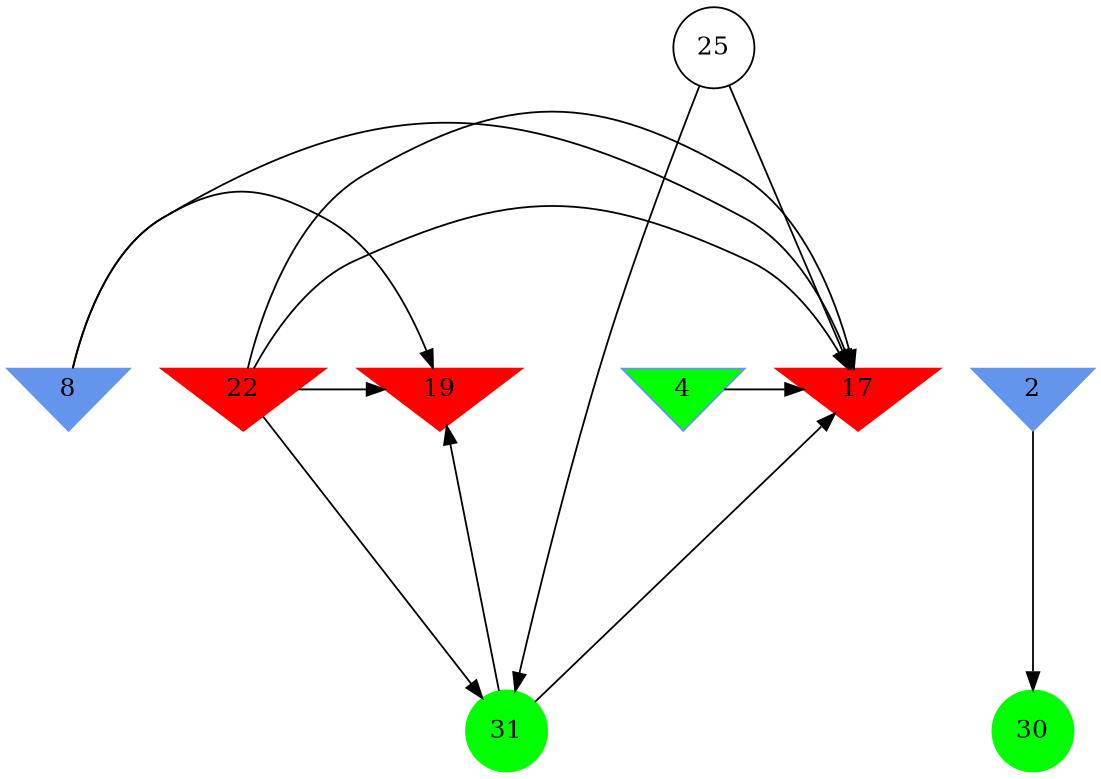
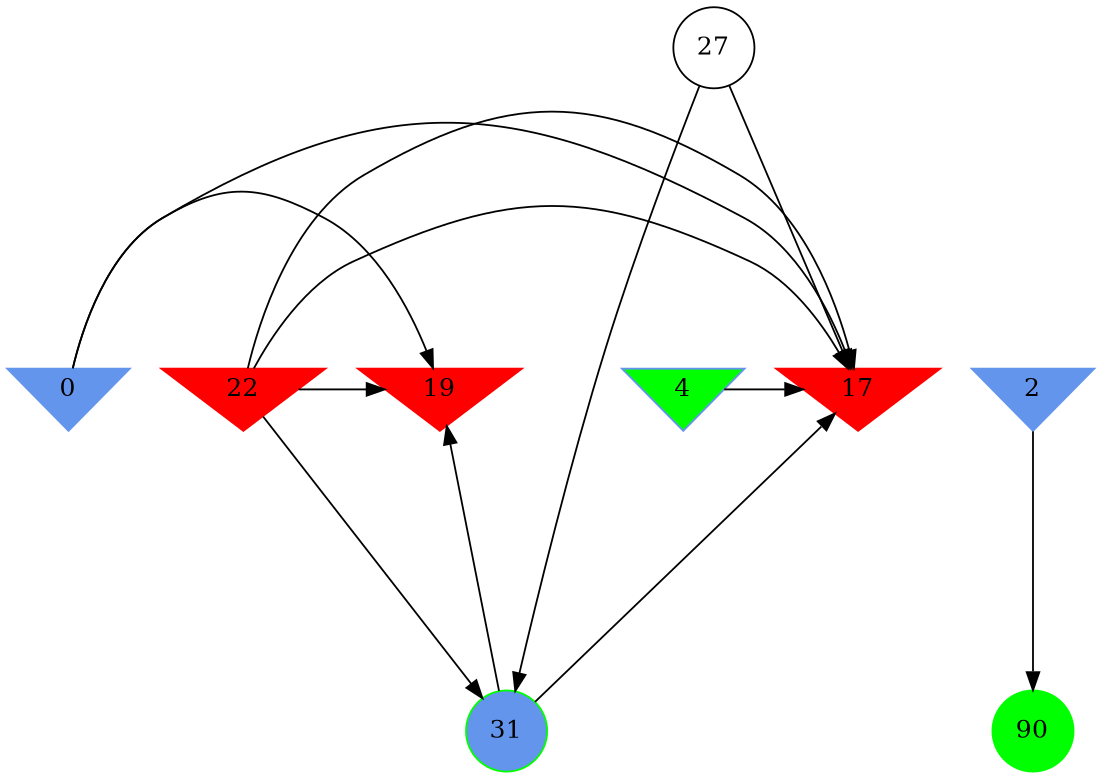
node "25": label "25" -> "27"
node "8": label "8" -> "0"
node "31": fillcolor green -> cornflowerblue
node "30": label "30" -> "90"
